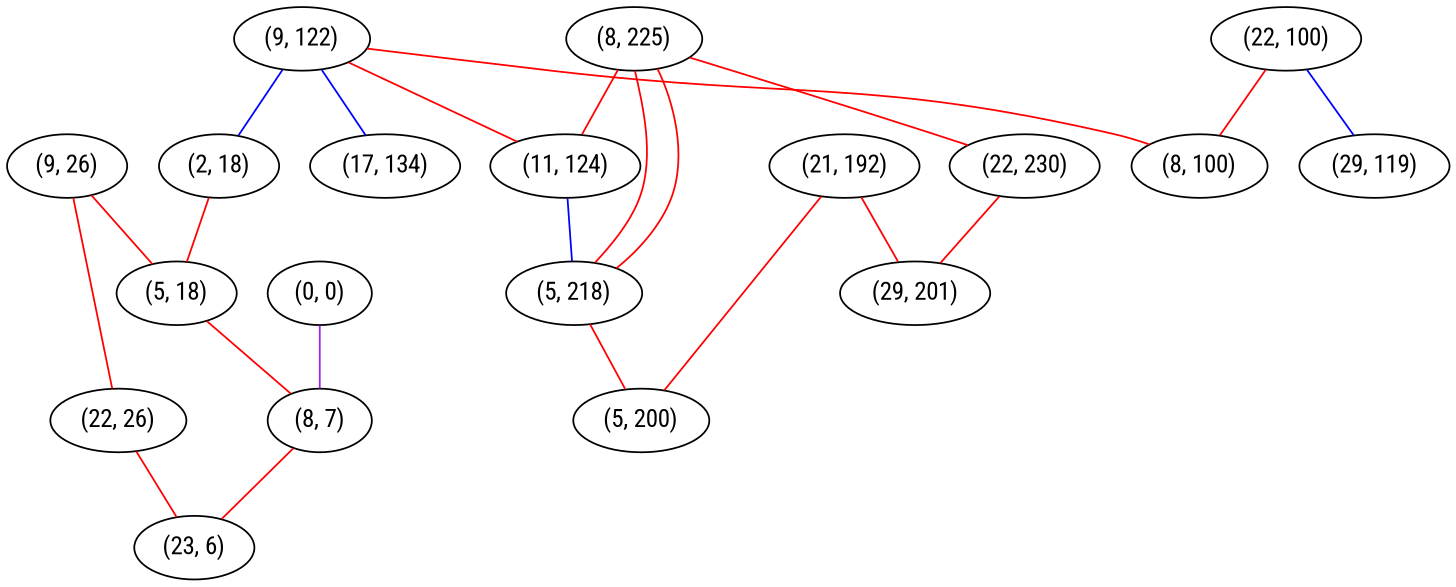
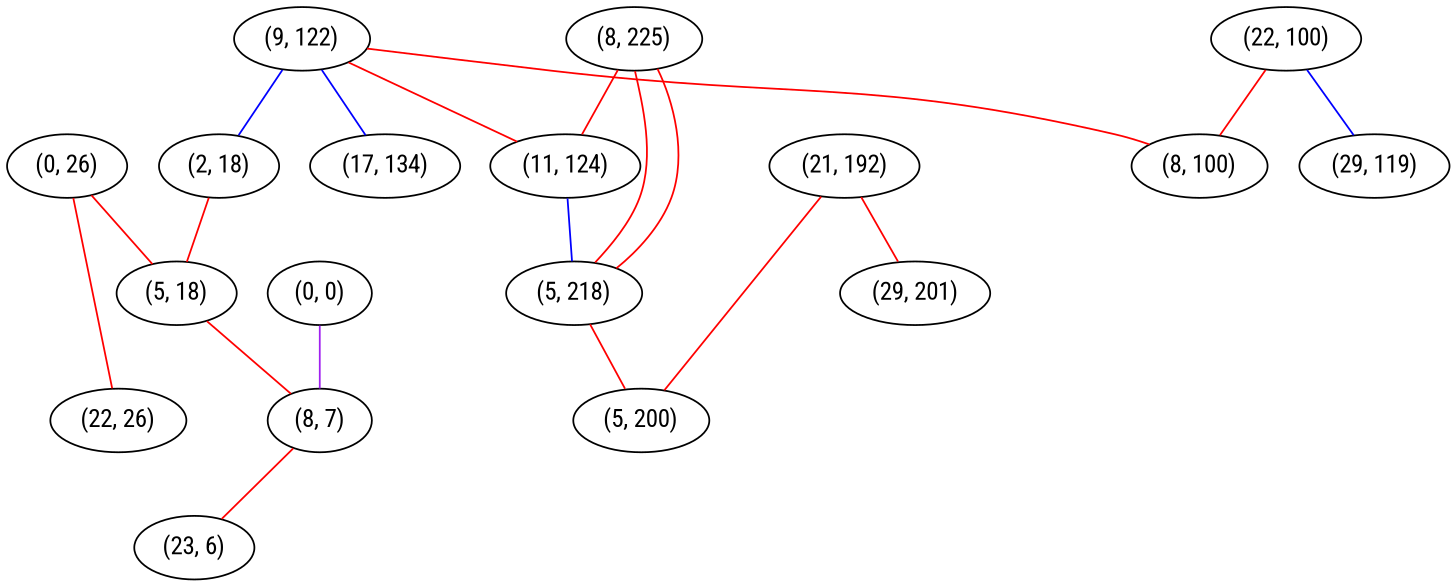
node "(9, 26)": label "(9, 26)" -> "(0, 26)"
node "(22, 230)": removed
edge "(22, 26)" -- "(23, 6)": removed
